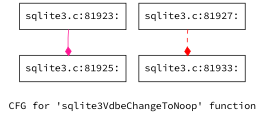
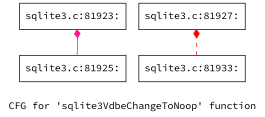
edge "sqlite3.c:81923:" -> "sqlite3.c:81925:": reversed
edge "sqlite3.c:81927:" -> "sqlite3.c:81933:": reversed
